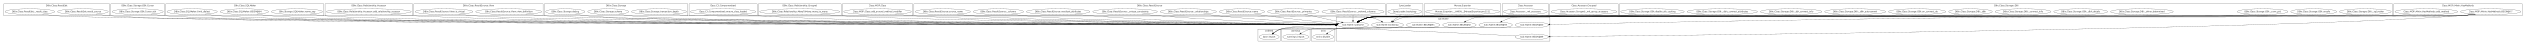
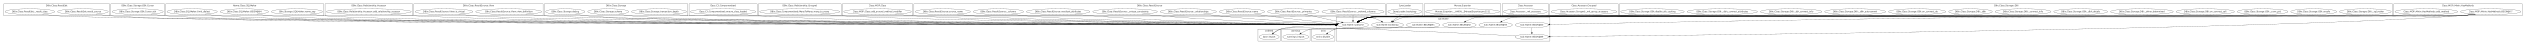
cluster "DBIx::Class::SQLMaker": label "DBIx::Class::SQLMaker" -> "Name::Class::SQLMaker"
node "DBIx::Class::Relationship::ManyToMany::many_to_many": label "DBIx::Class::Relationship::ManyToMany::many_to_many" -> "DBIx::Class::Componentised::ManyToMany::many_to_many"
node "DBIx::Class::Storage::DBI::on_connect_call": added
edge "Sub::Name::BEGIN@50" -> "base::import": now "Sub::Name::BEGIN@50" -> "Sub::Name::BEGIN@49"
